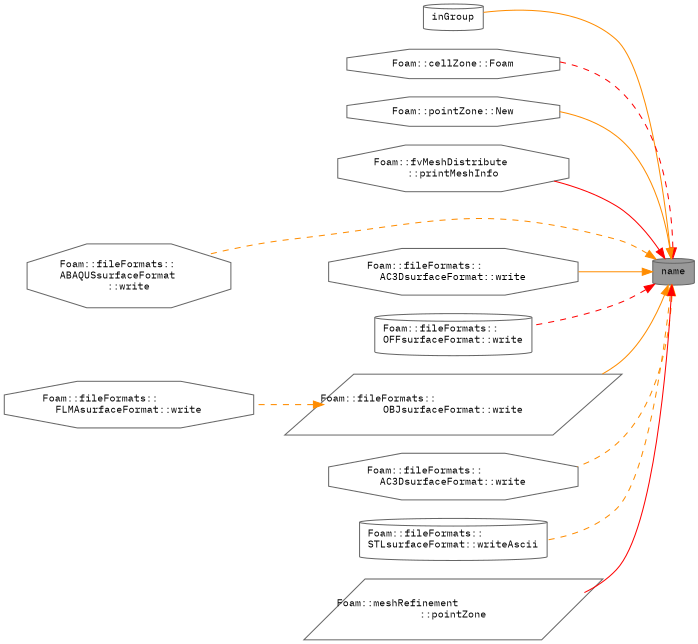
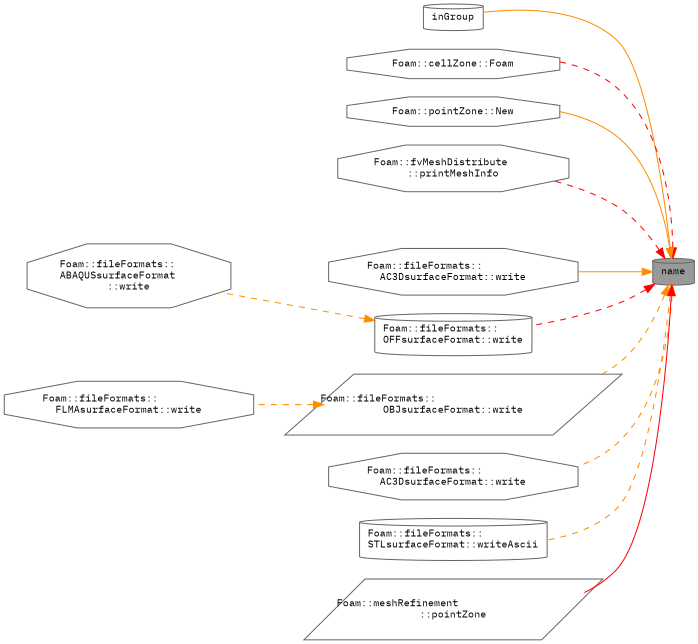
edge "Foam::fvMeshDistribute ::printMeshInfo" -> "name": style solid -> dashed
edge "Foam::fileFormats:: ABAQUSsurfaceFormat ::write" -> "name": now "Foam::fileFormats:: ABAQUSsurfaceFormat ::write" -> "Foam::fileFormats:: OFFsurfaceFormat::write"
edge "Foam::fileFormats:: OBJsurfaceFormat::write" -> "name": style solid -> dashed
